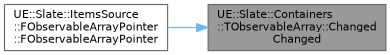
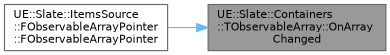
node "UE::Slate::Containers ::TObservableArray::Changed Changed": label "UE::Slate::Containers ::TObservableArray::Changed Changed" -> "UE::Slate::Containers ::TObservableArray::OnArray Changed"
